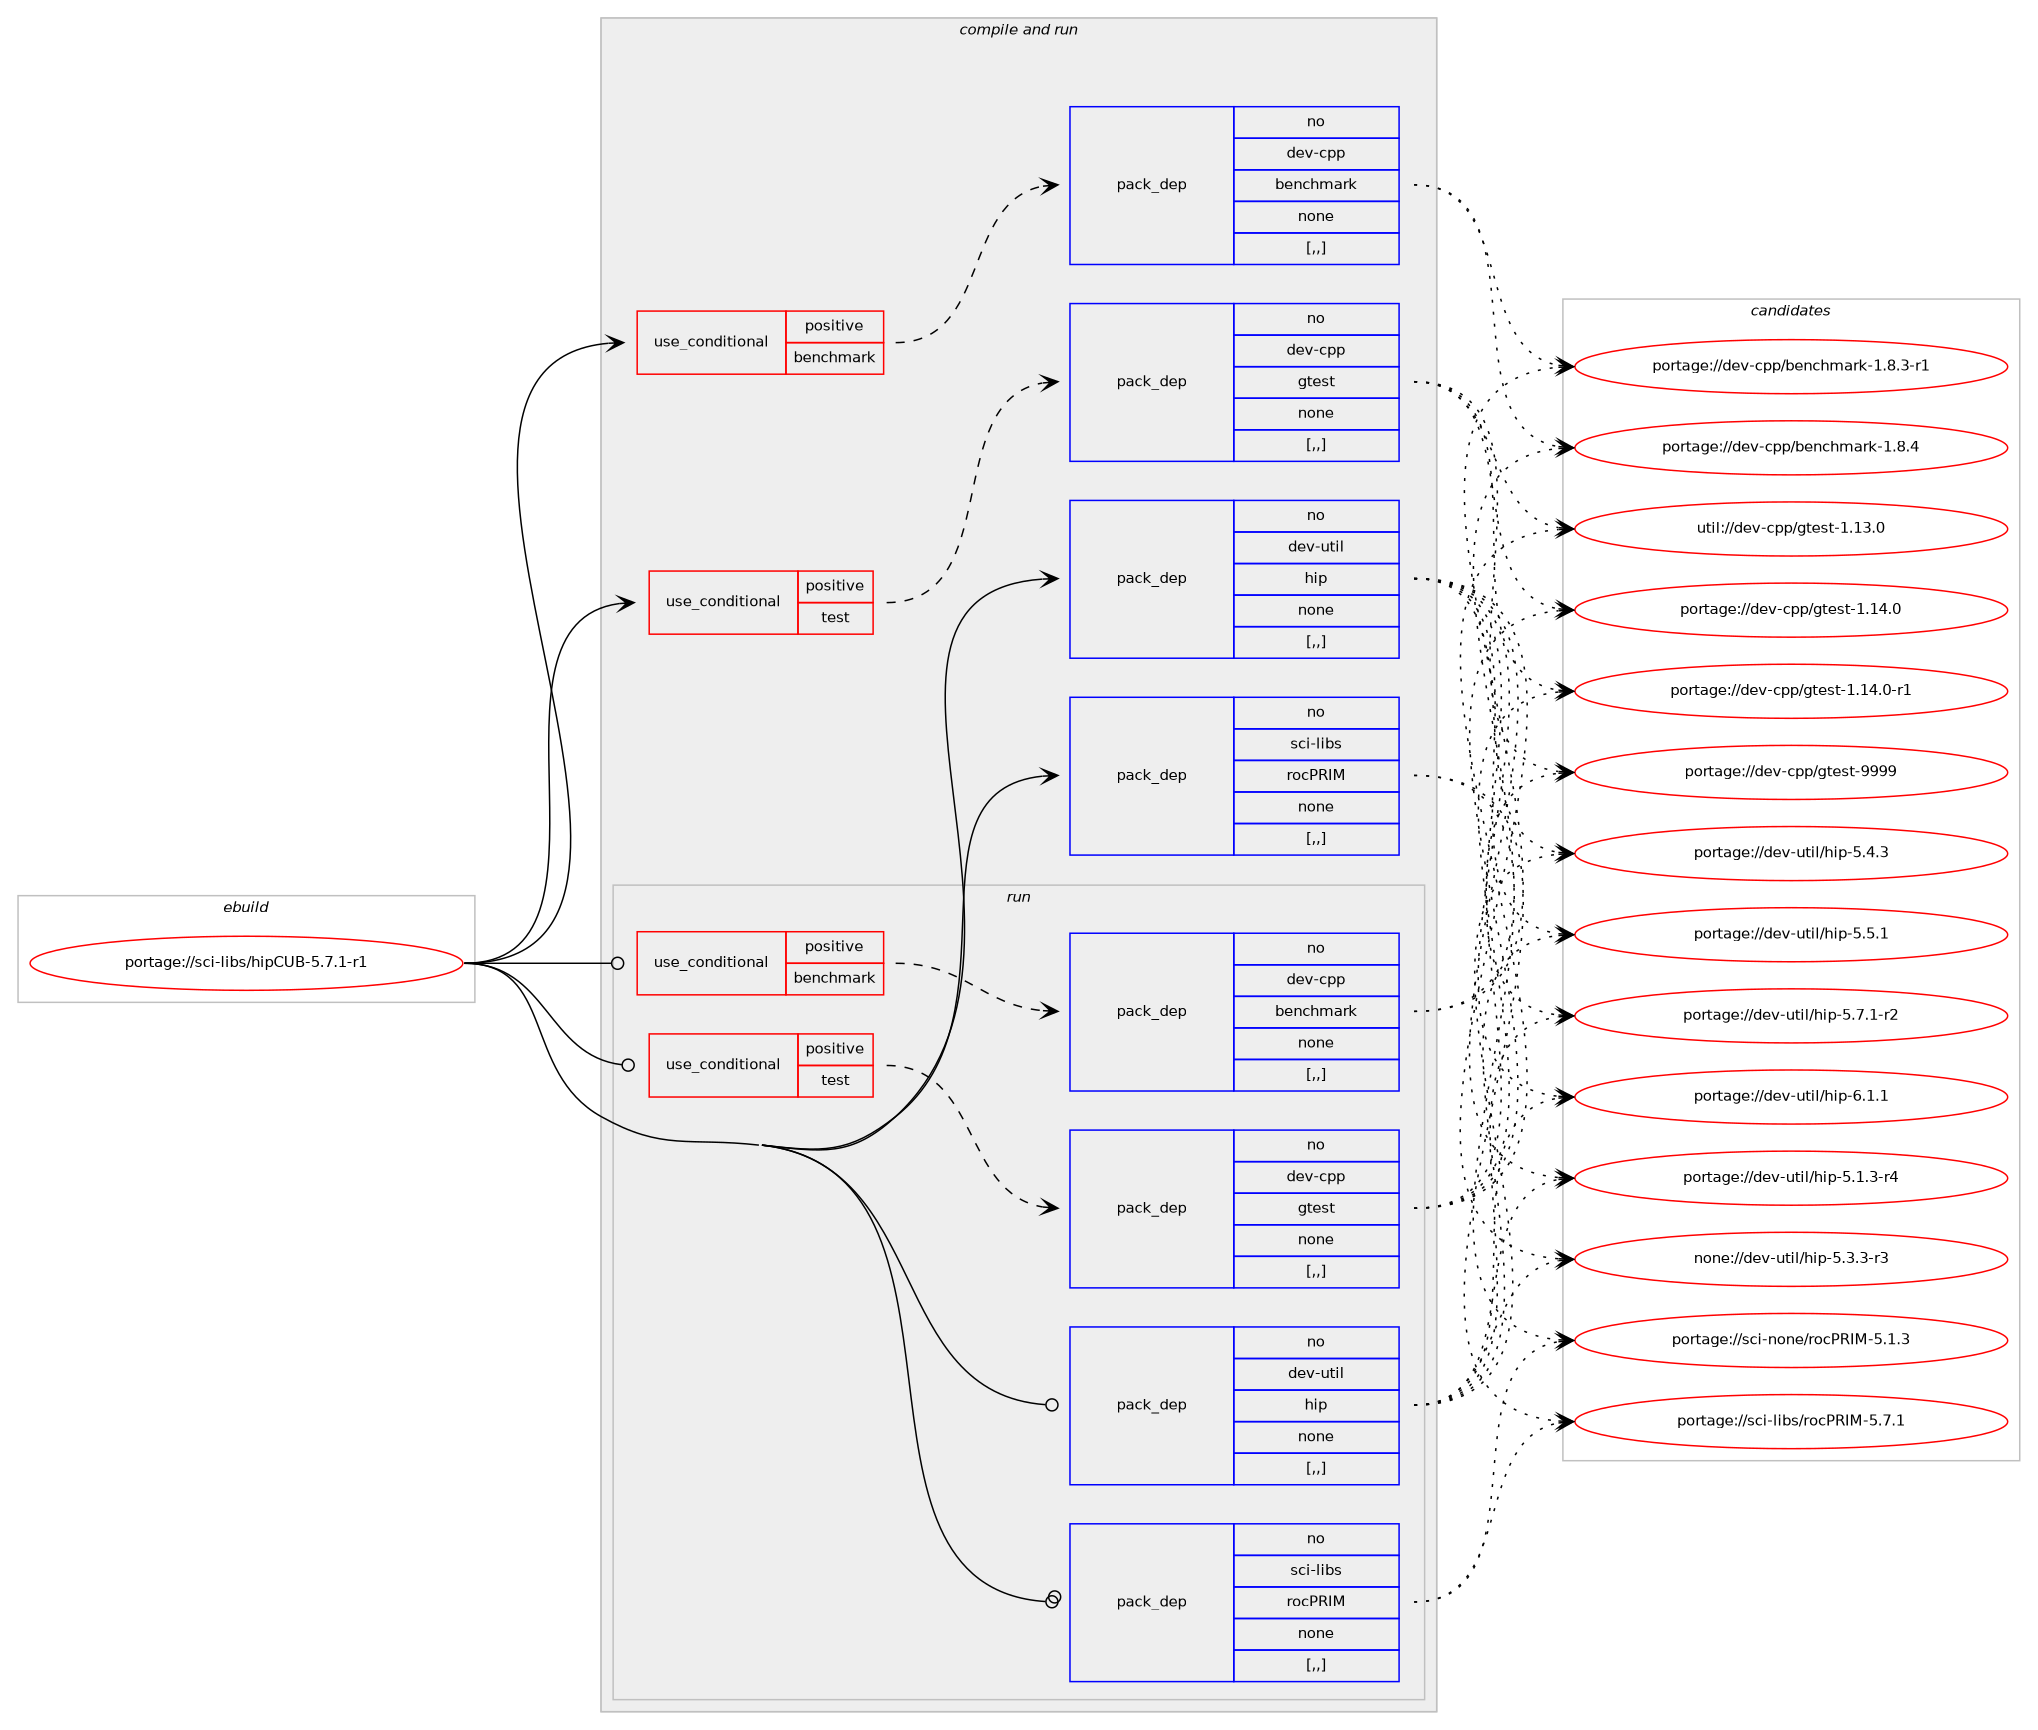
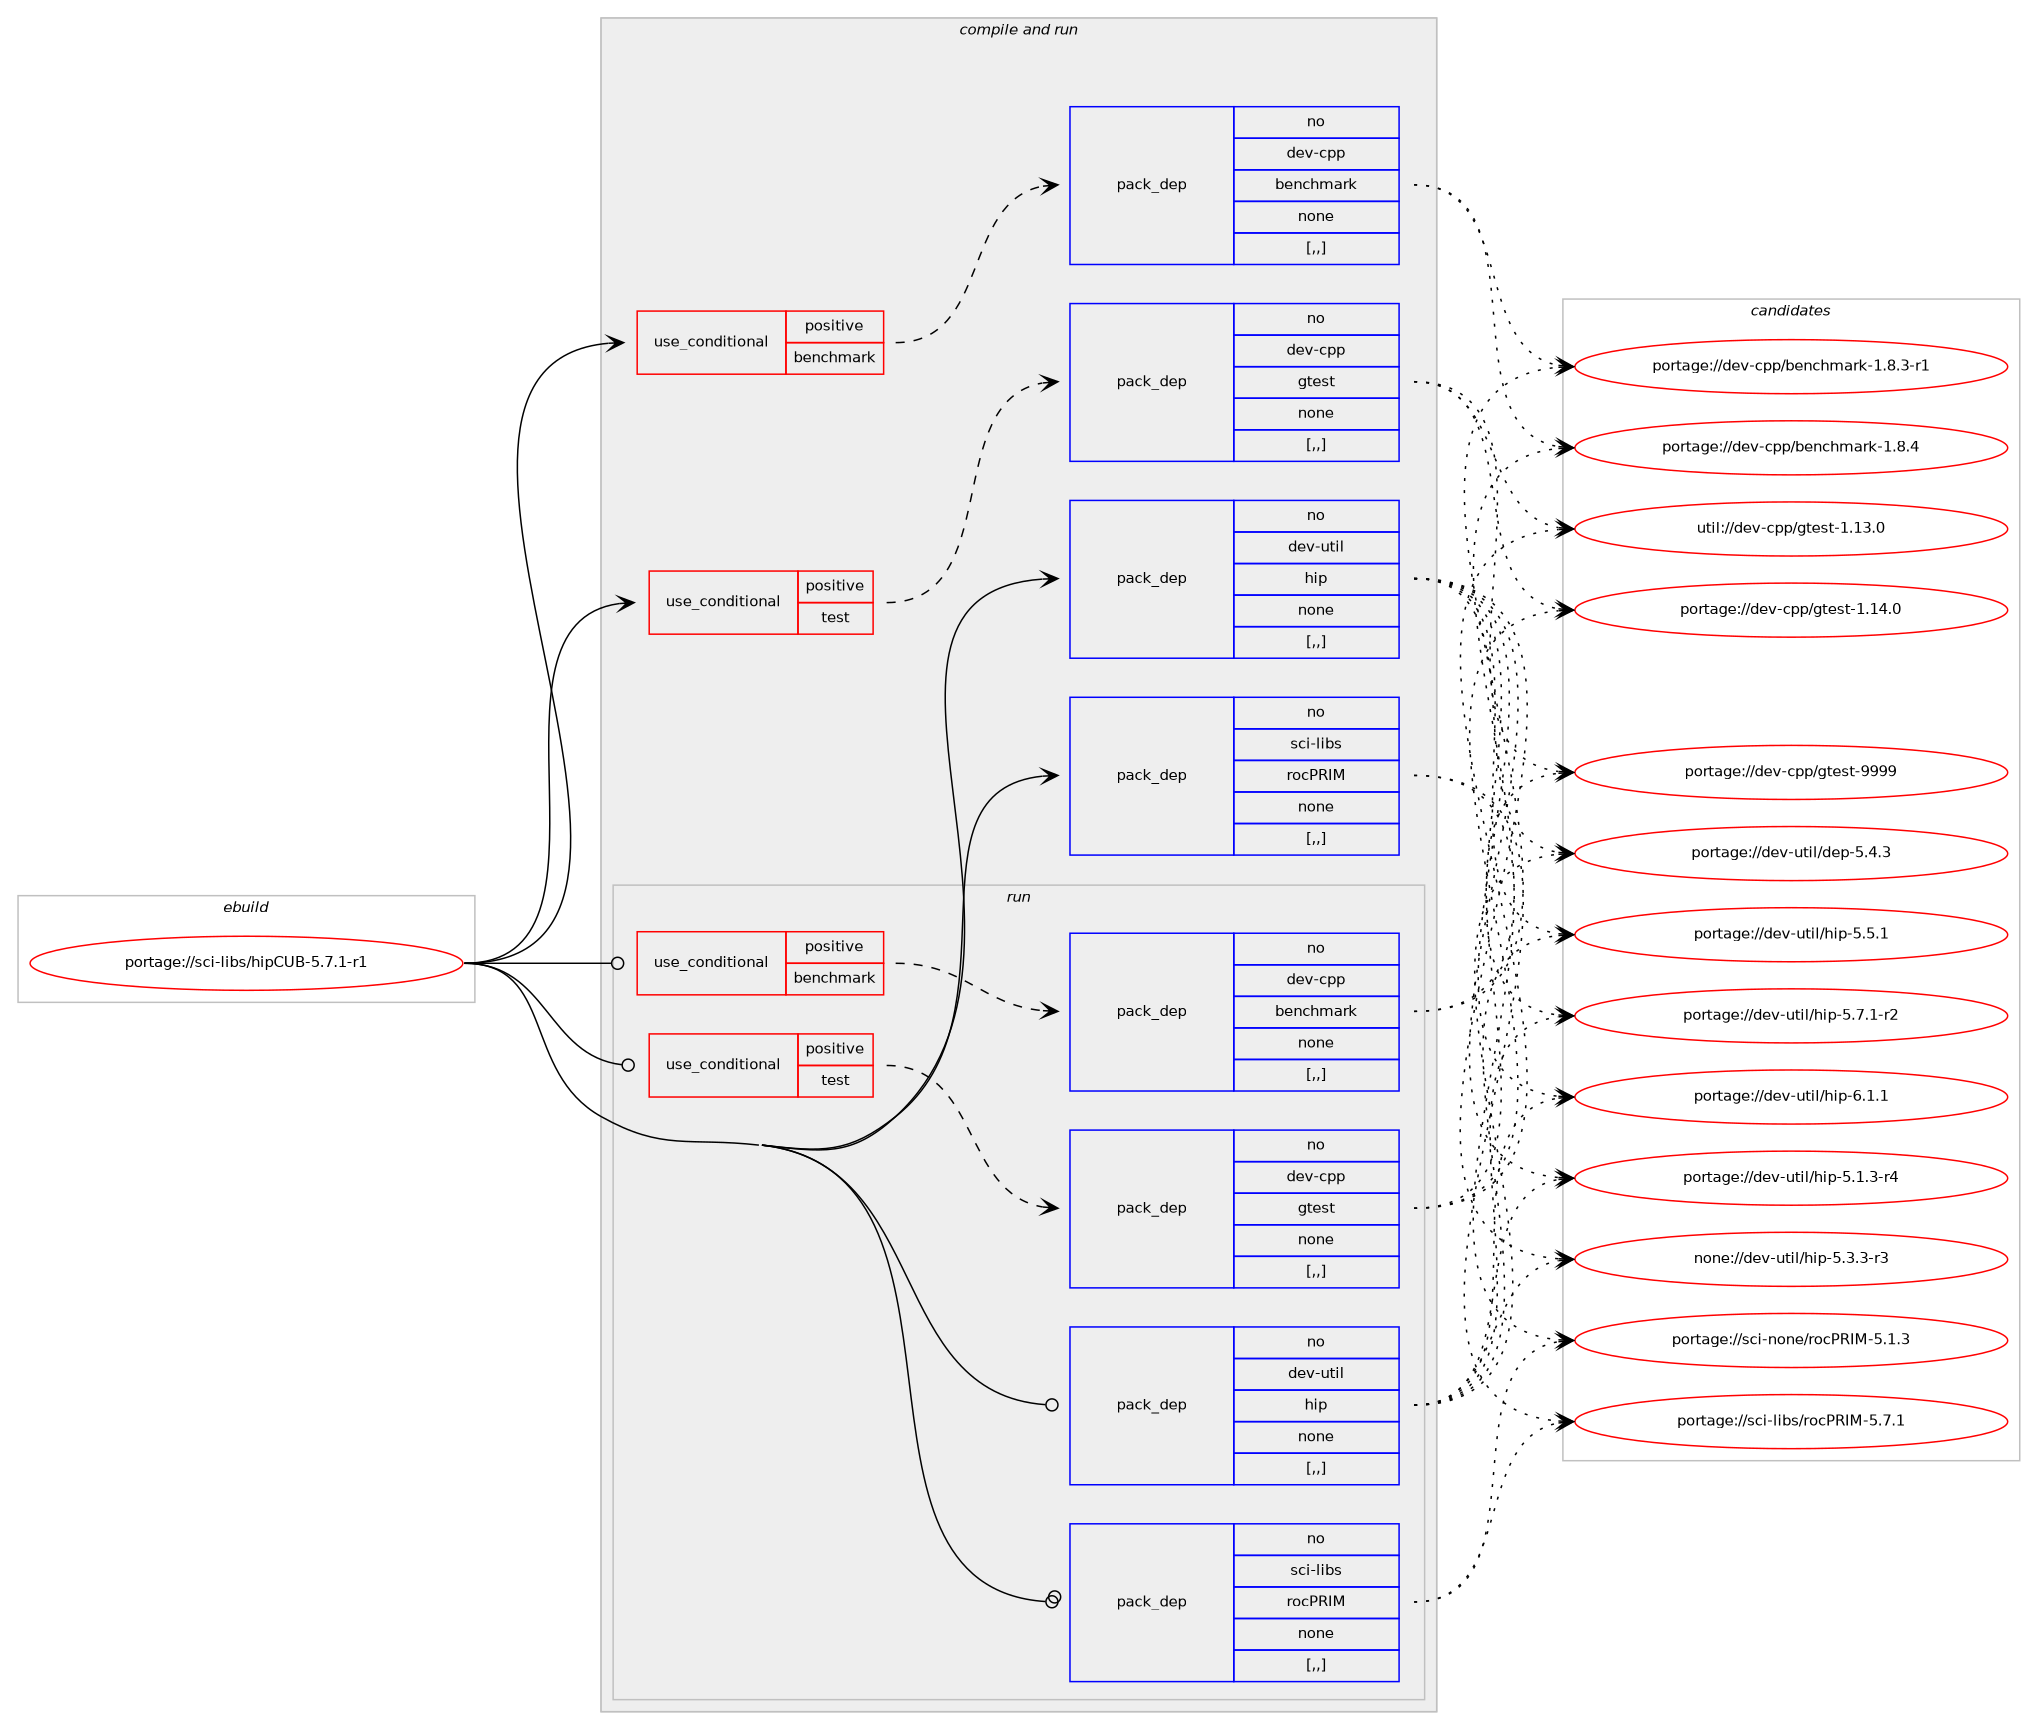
node "portage://dev-cpp/gtest-1.14.0-r1": removed
node "portage://dev-util/hip-5.4.3": label "portage://dev-util/hip-5.4.3" -> "portage://dev-util/dep-5.4.3"
